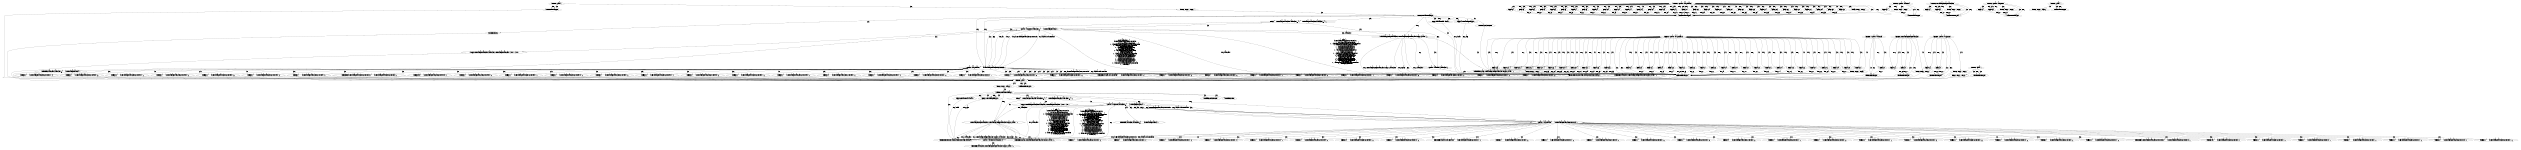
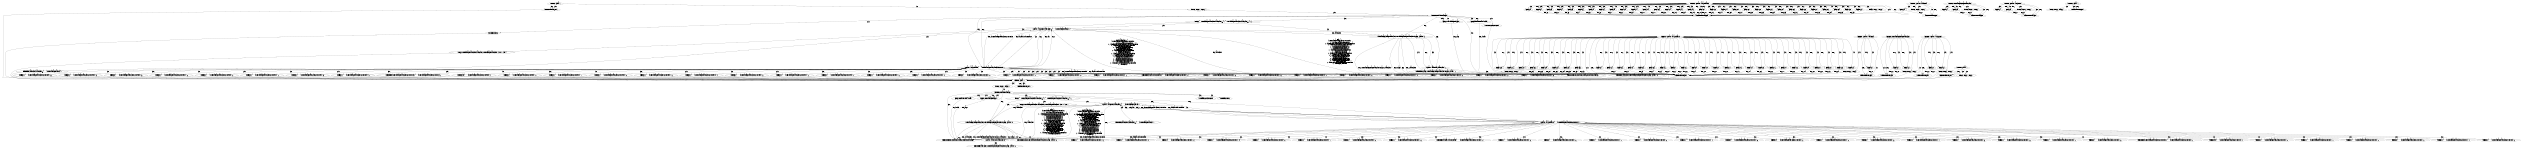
node "(PARAM,p32)": removed
